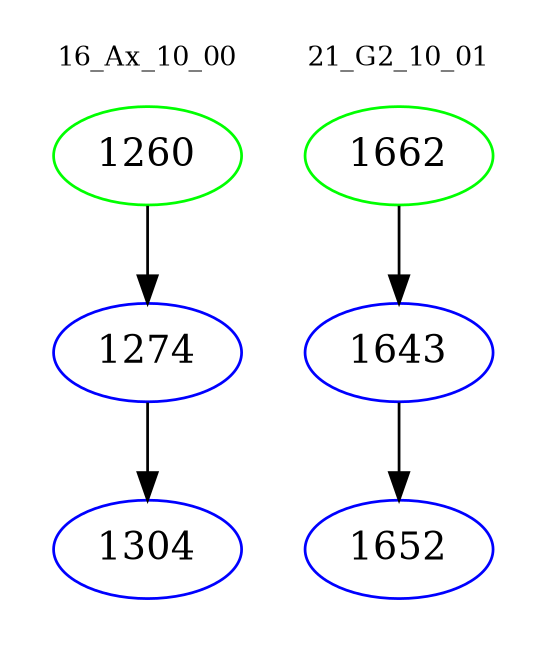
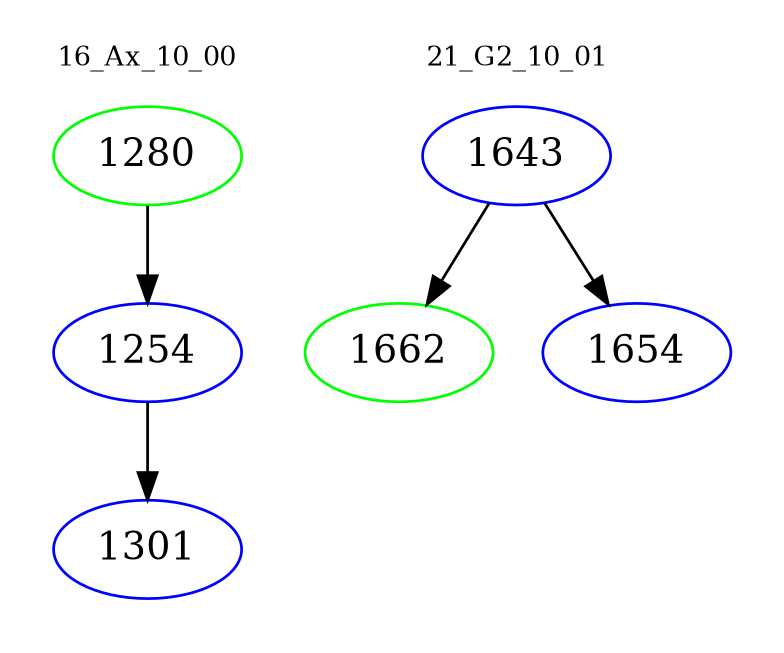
node "1260": label "1260" -> "1280"
edge "1662" -> "1643": reversed
node "1274": label "1274" -> "1254"
node "1304": label "1304" -> "1301"
node "1652": label "1652" -> "1654"
